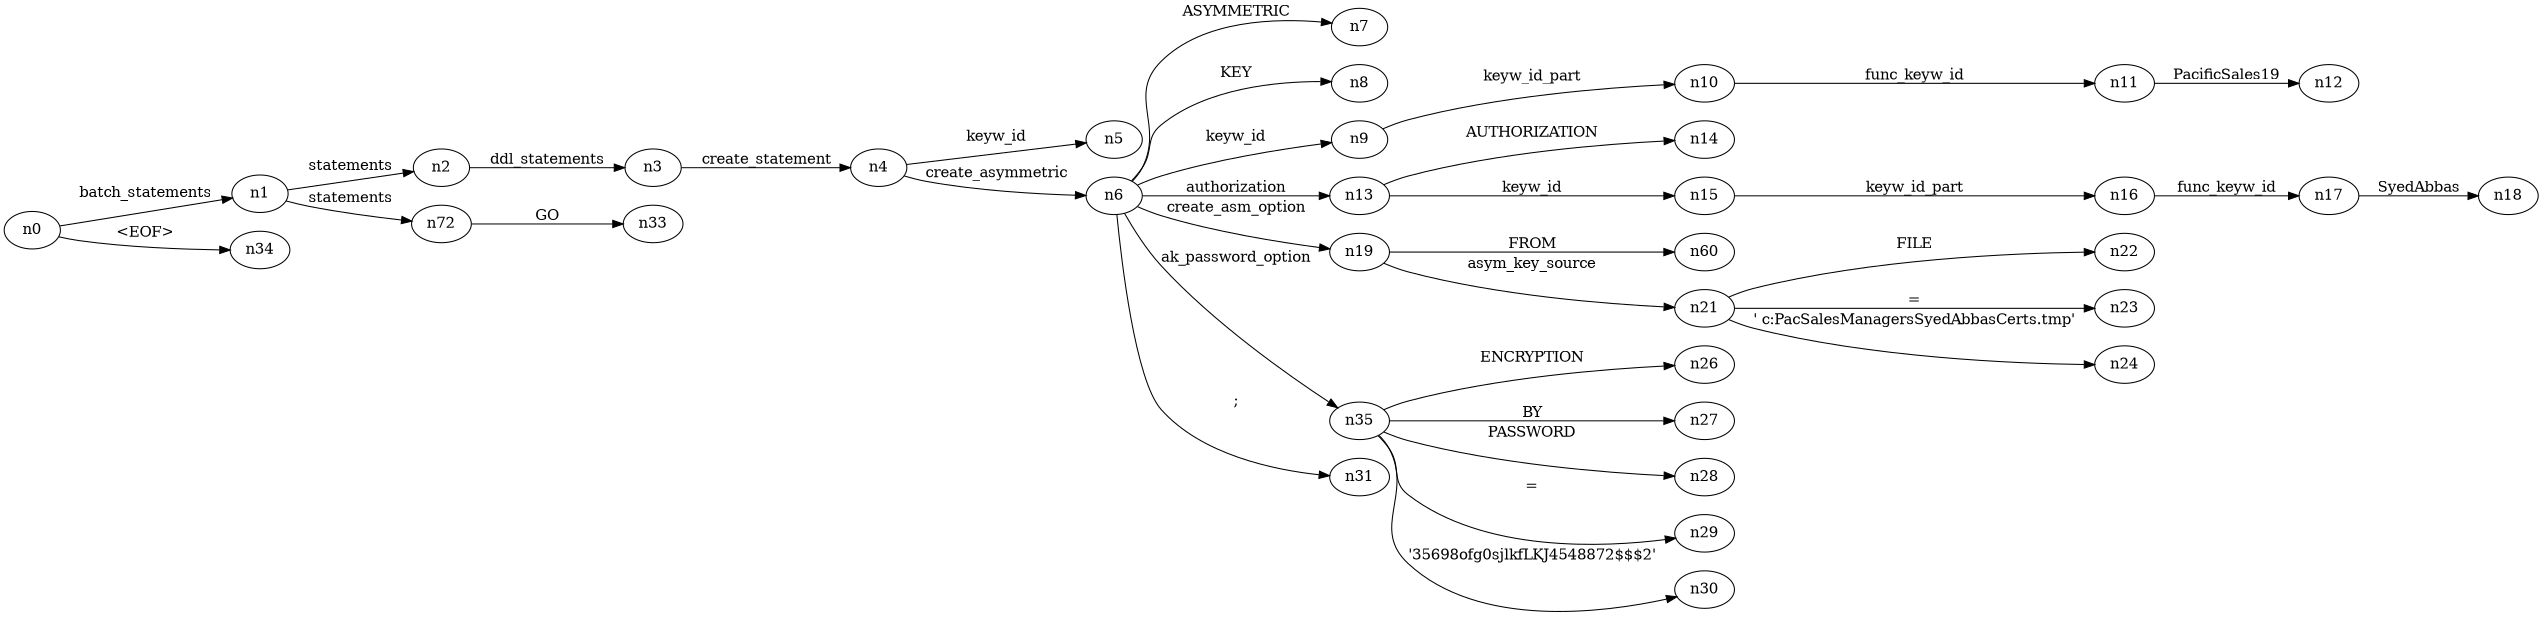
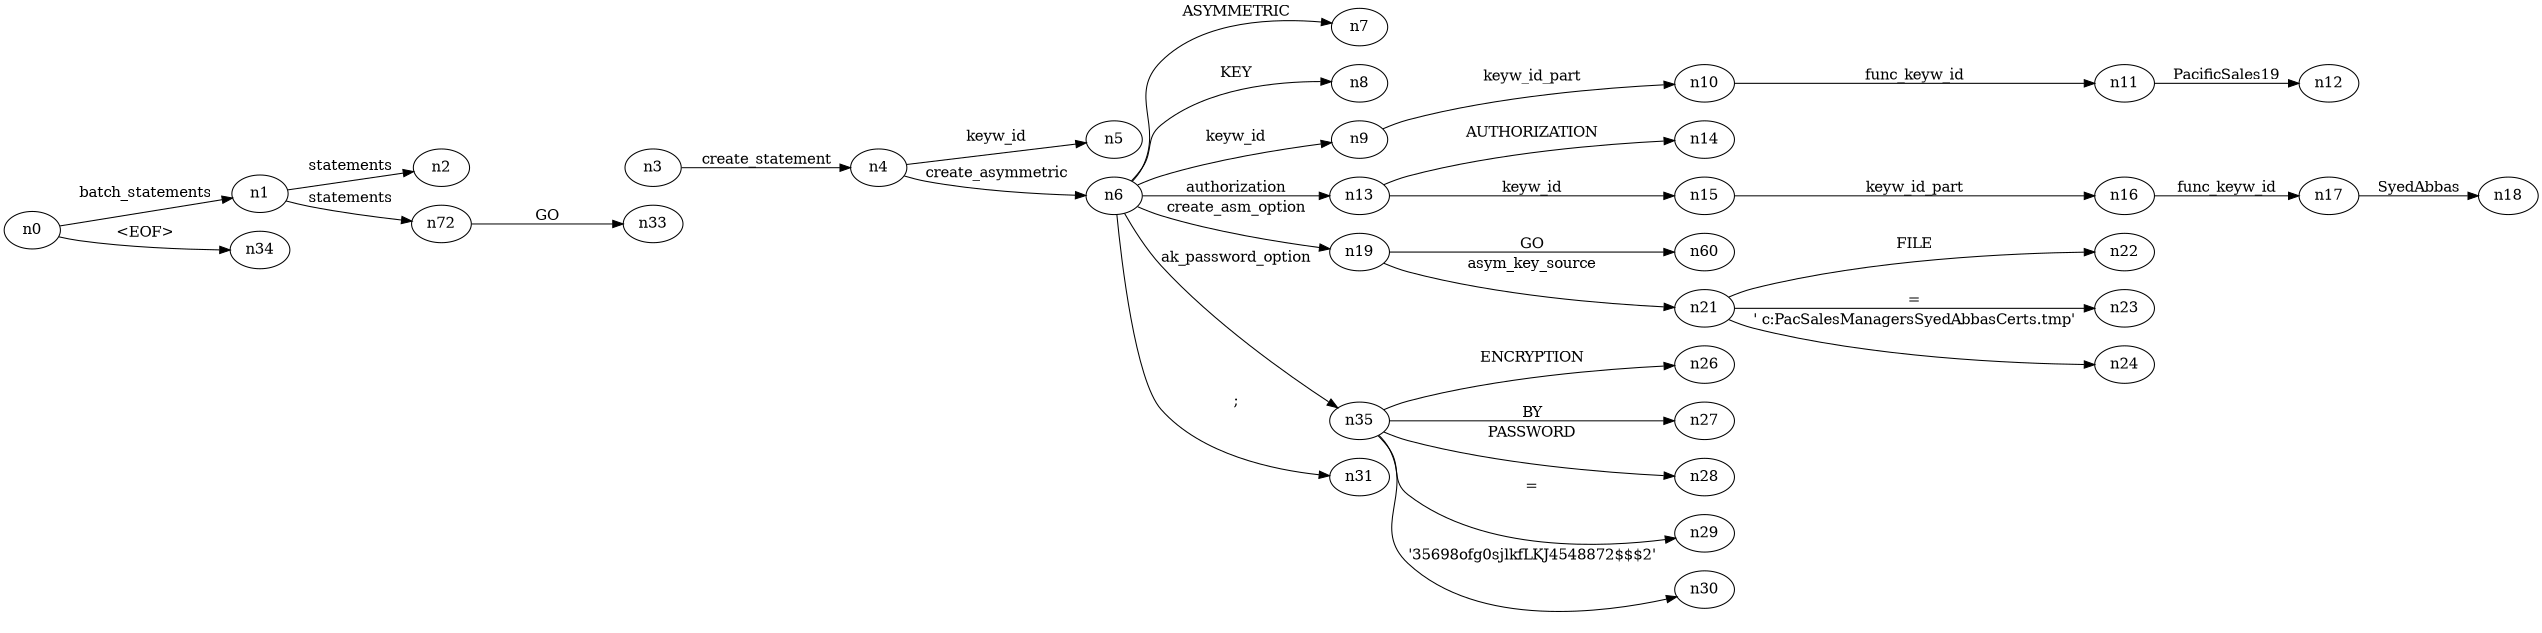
edge "n2" -> "n3": removed, label "ddl_statements"
edge "n19" -> "n60": label "FROM" -> "GO"
